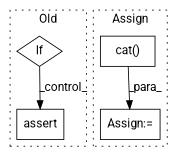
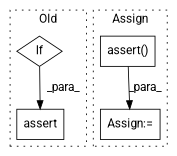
node "cat()": label "cat()" -> "assert()"
edge "If" -> "assert": label "_control_" -> "_para_"
